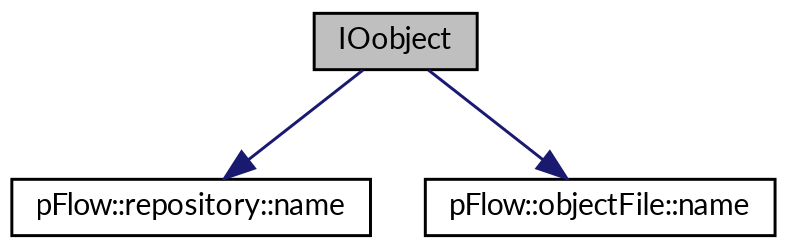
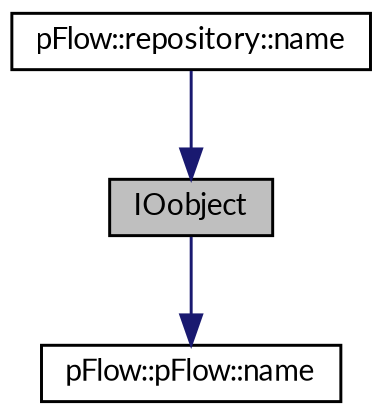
edge "IOobject" -> "pFlow::repository::name": reversed
node "pFlow::objectFile::name": label "pFlow::objectFile::name" -> "pFlow::pFlow::name"
